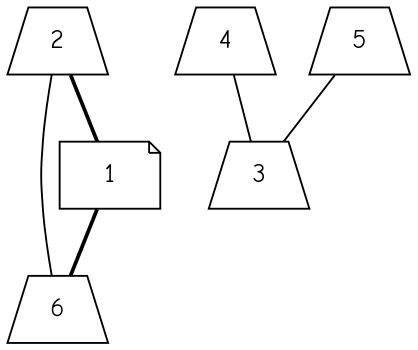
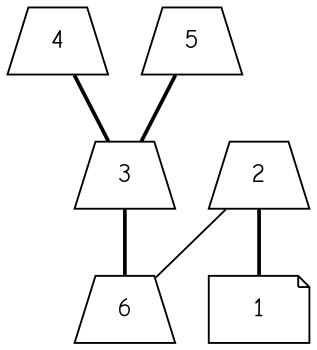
edge "4" -- "3": style solid -> bold
edge "5" -- "3": style solid -> bold
edge "1" -- "6": now "3" -- "6"
